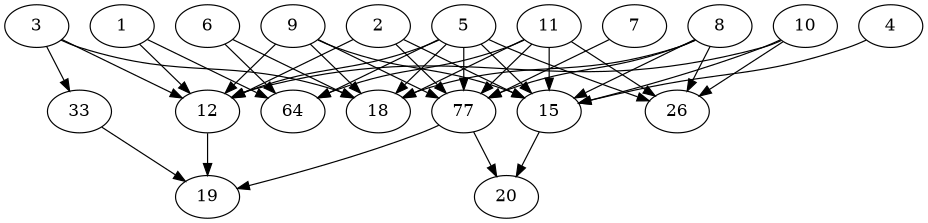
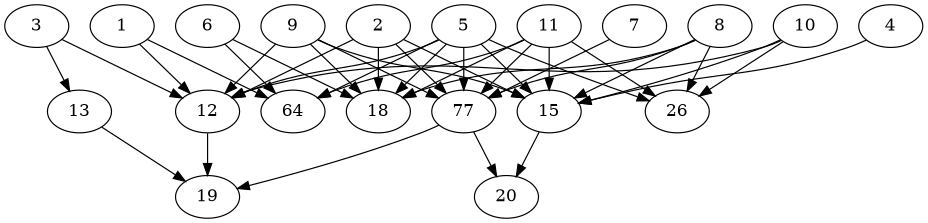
edge "3" -> "18": now "2" -> "18"
node "33": label "33" -> "13"
